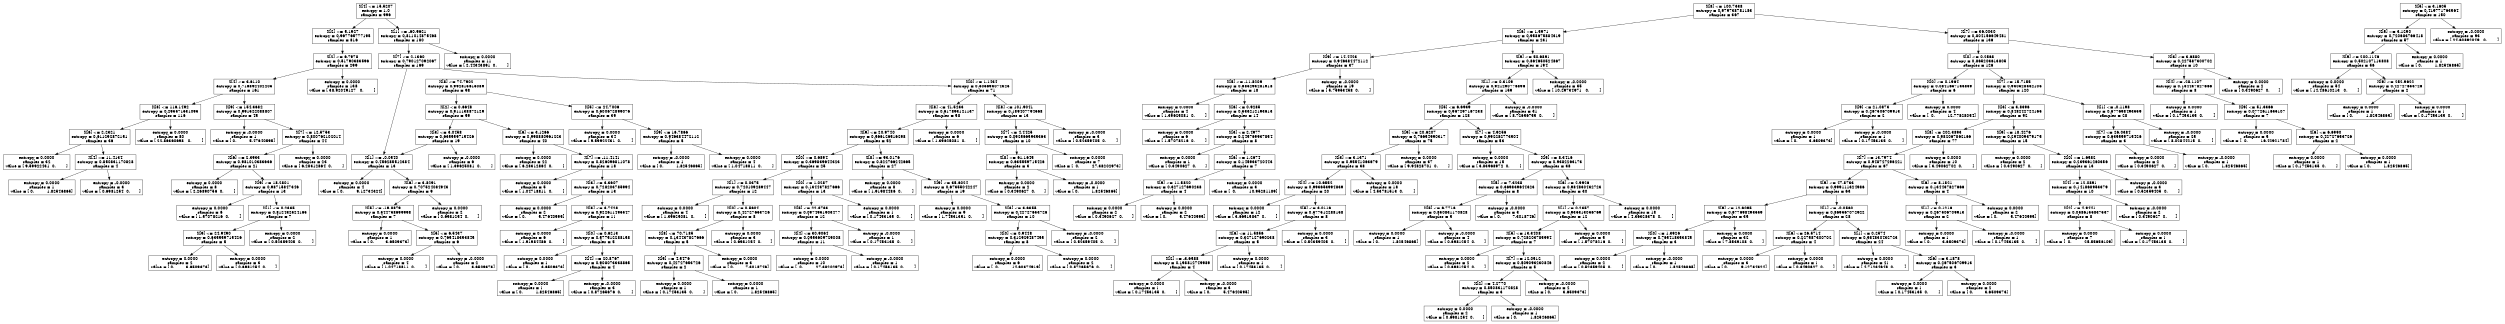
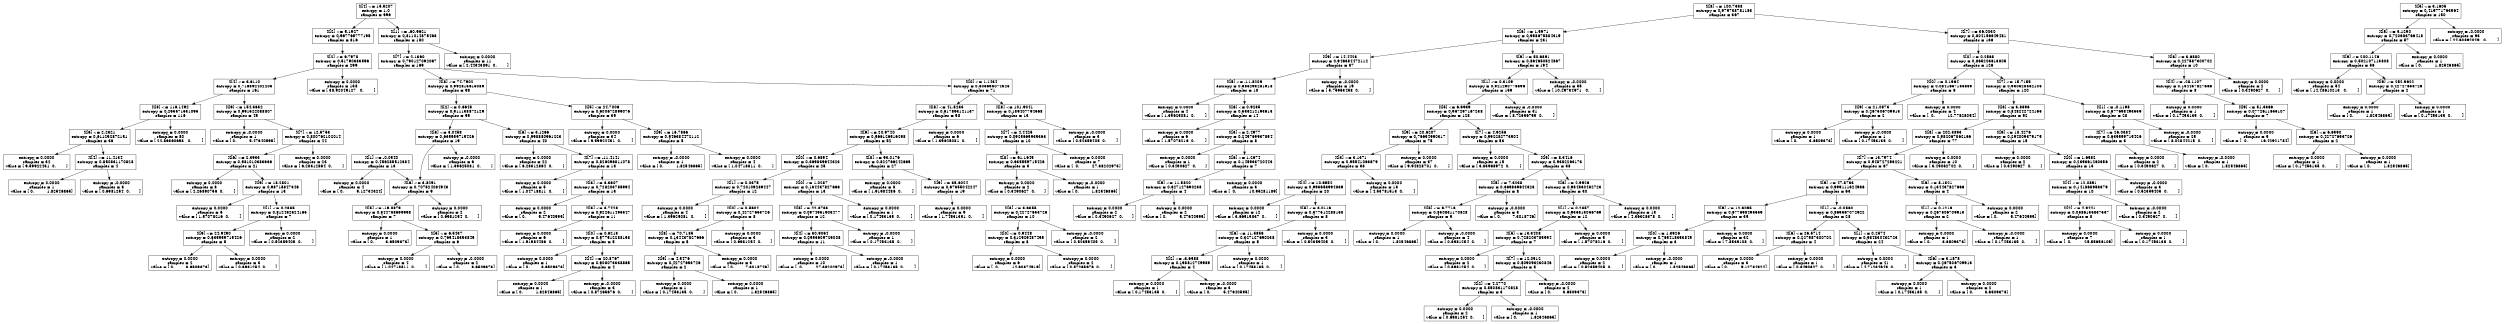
edge "X[8] <= 101.9041 entropy = 0.189407794568 samples = 13" -> "X[0] <= 1.1434 entropy = 0.505693074325 samples = 71": reversed
edge "X[7] <= 2.1360 entropy = 0.790127092067 samples = 169" -> "X[1] <= -0.0540 entropy = 0.456285512384 samples = 13": now "X[7] <= 2.1360 entropy = 0.790127092067 samples = 169" -> "X[8] <= 74.7902 entropy = 0.992815615089 samples = 98"
edge "X[3] <= 3.0458 entropy = 0.635559715426 samples = 19" -> "X[1] <= -0.0540 entropy = 0.456285512384 samples = 13": now "X[3] <= 3.0458 entropy = 0.635559715426 samples = 19" -> "X[6] <= 3.8291 entropy = 0.707524084943 samples = 9"
edge "X[3] <= 3.1371 entropy = 0.95541063679 samples = 38" -> "X[4] <= 10.6552 entropy = 0.993653994839 samples = 20": removed
edge "X[9] <= 35.6024 entropy = 0.67355042247 samples = 19" -> "X[3] <= 3.6355 entropy = 0.42727653726 samples = 10": removed
